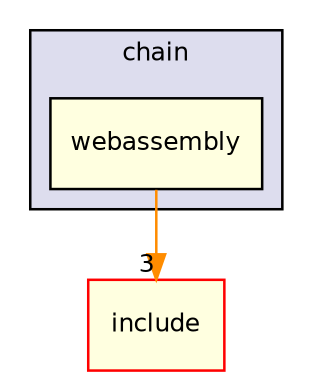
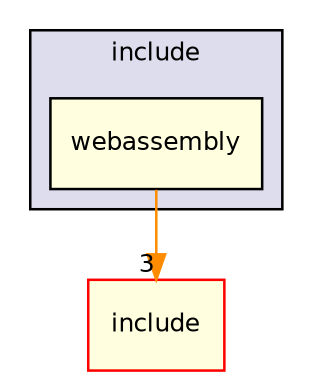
cluster "chain": label "chain" -> "include"
